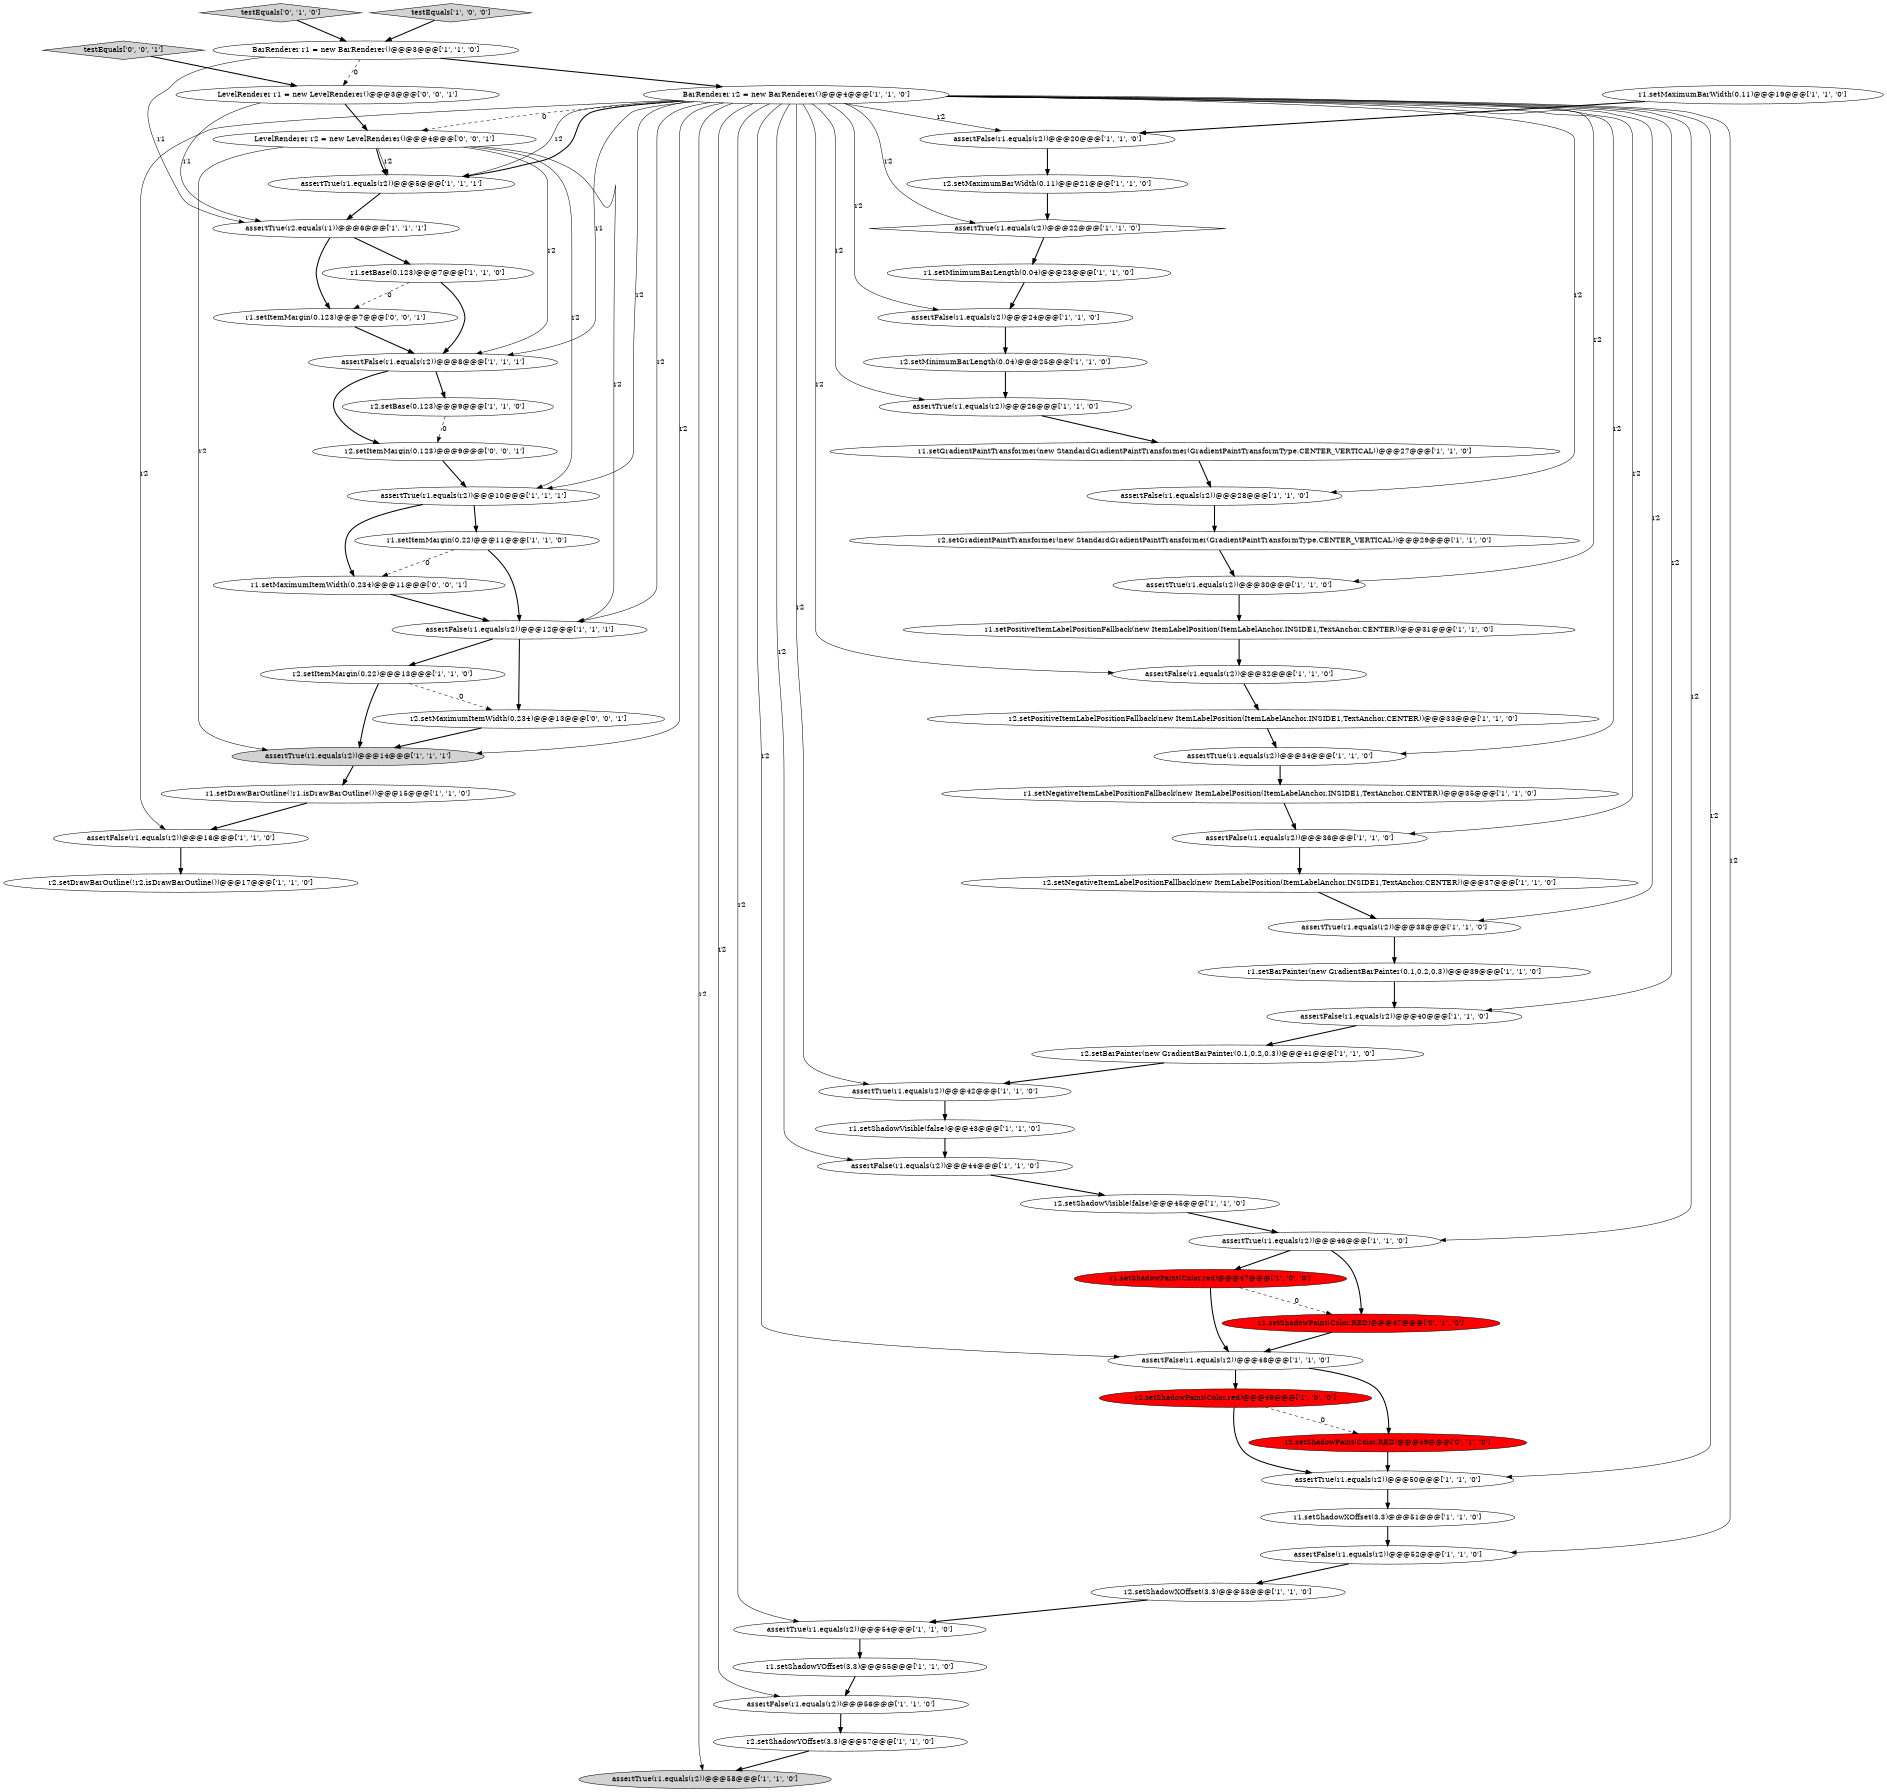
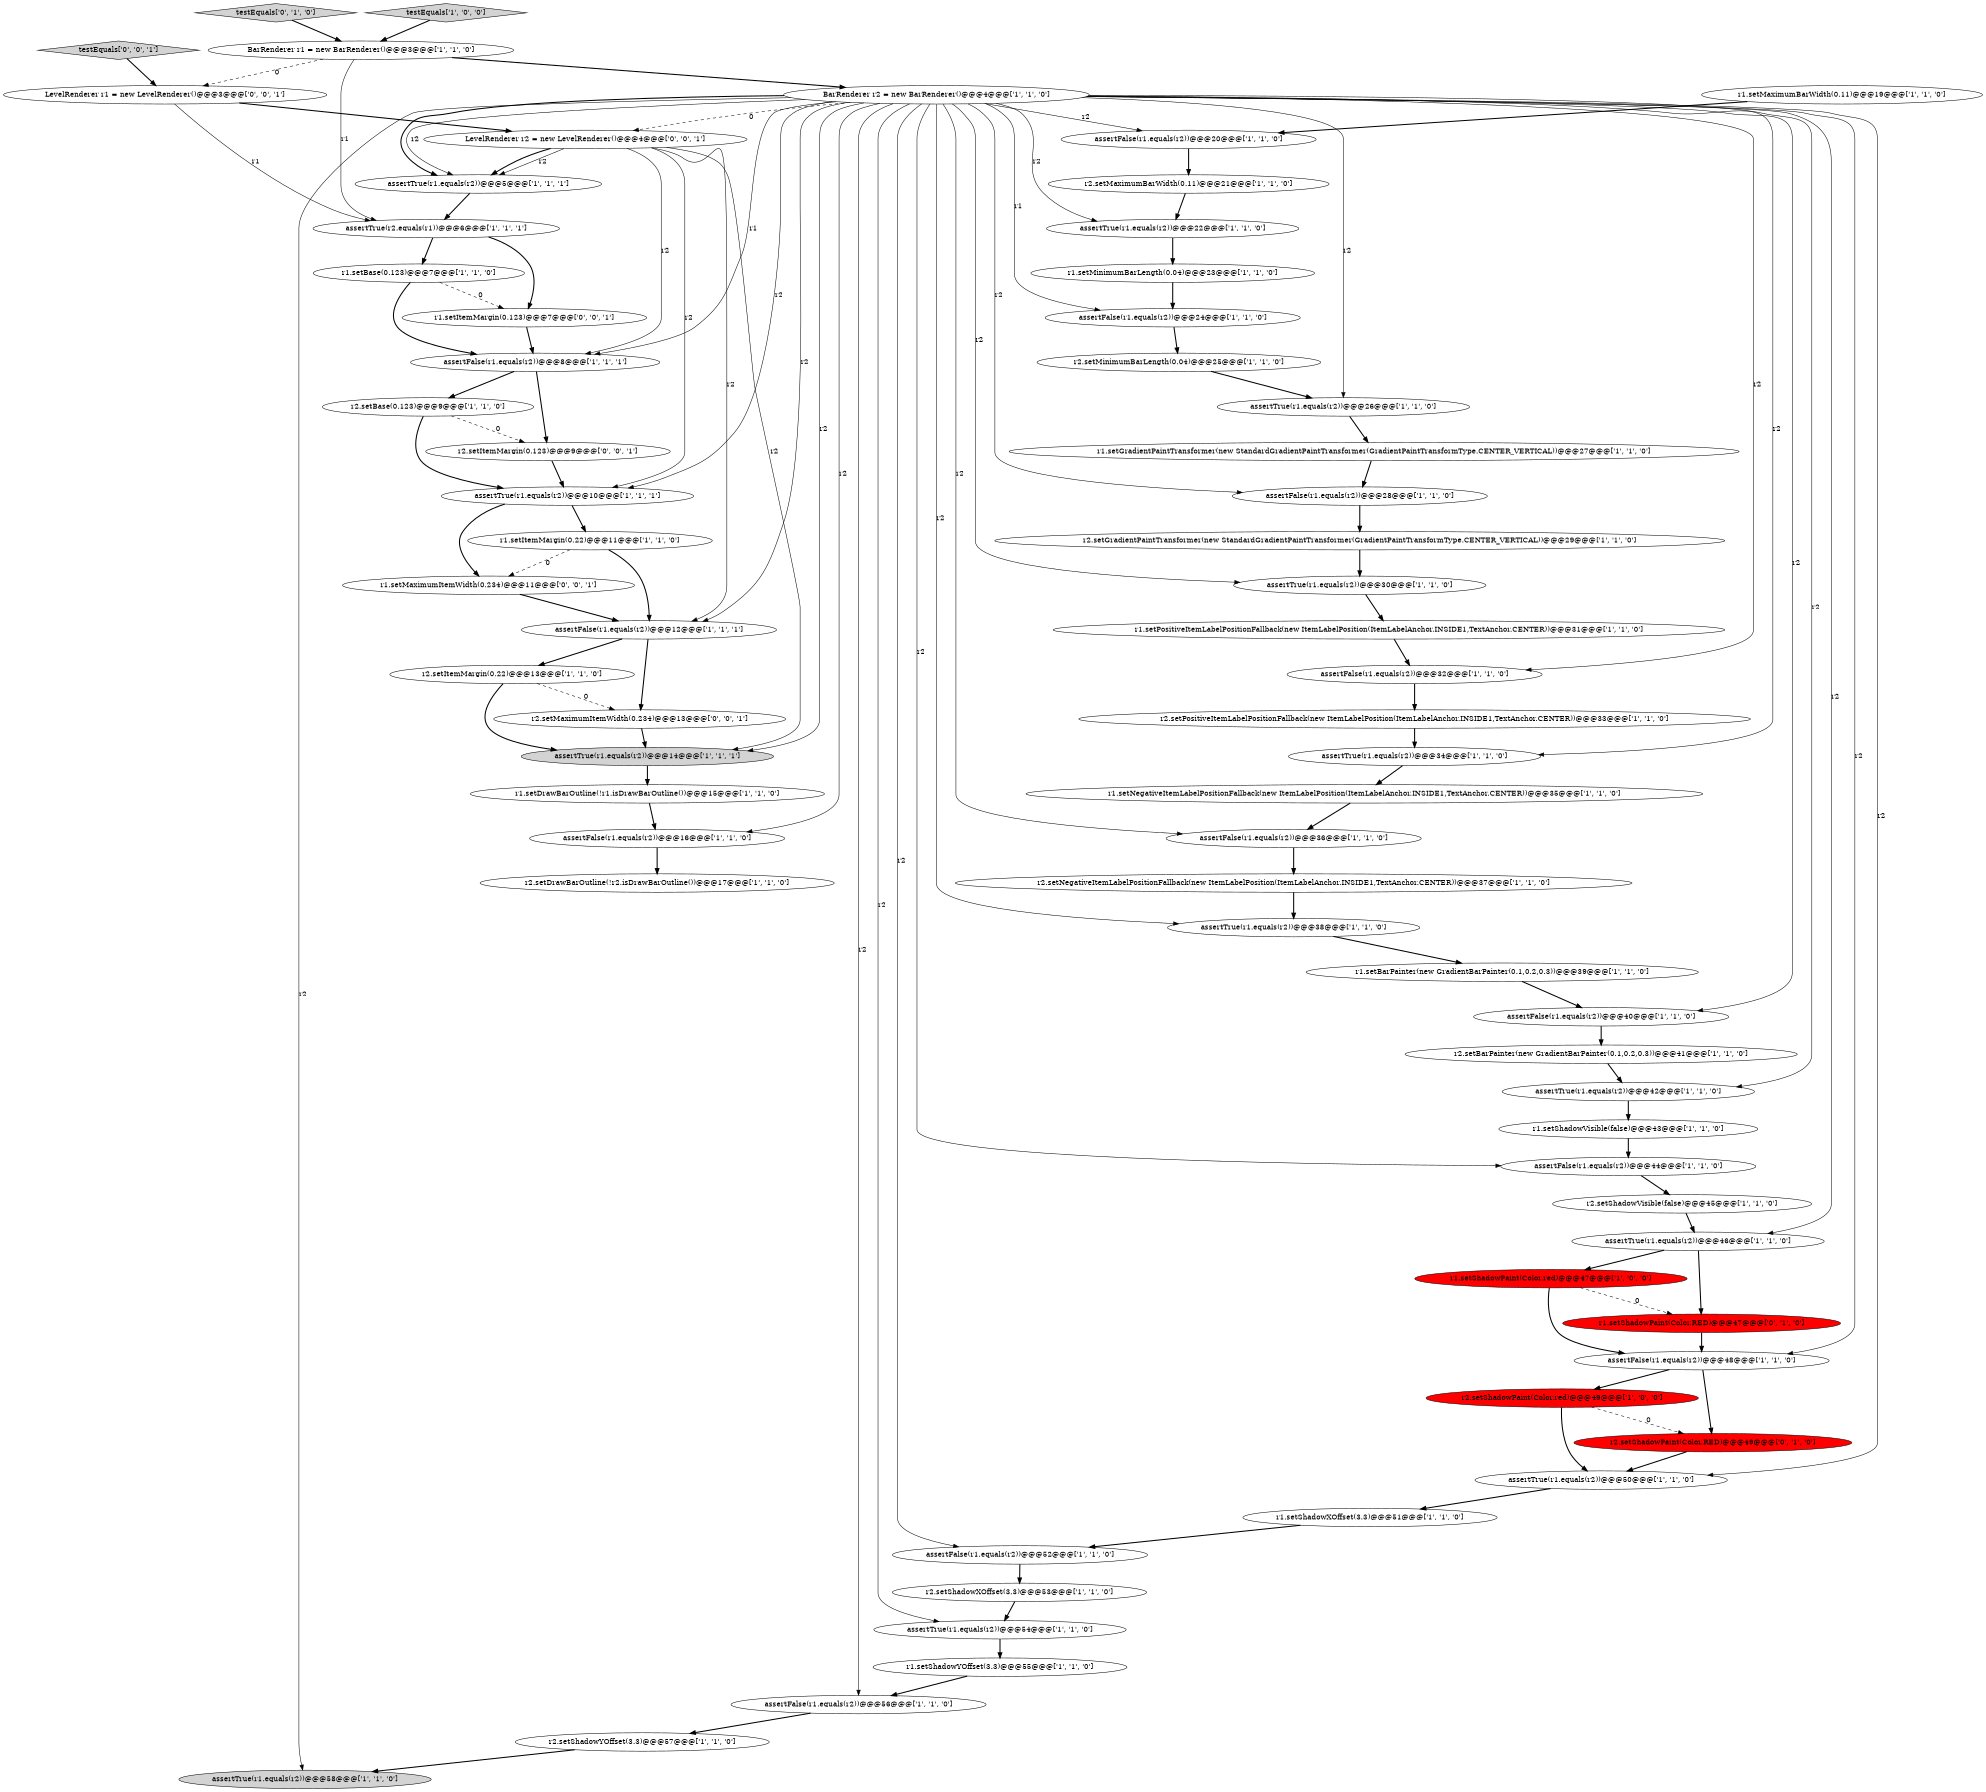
edge "BarRenderer r2 = new BarRenderer()@@@4@@@['1', '1', '0']" -> "assertFalse(r1.equals(r2))@@@24@@@['1', '1', '0']": label "r2" -> "r1"
node "assertTrue(r1.equals(r2))@@@22@@@['1', '1', '0']": shape diamond -> ellipse
edge "r2.setBase(0.123)@@@9@@@['1', '1', '0']" -> "assertTrue(r1.equals(r2))@@@10@@@['1', '1', '1']": added
